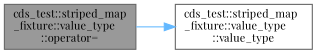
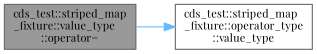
node "cds_test::striped_map _fixture::value_type ::value_type": label "cds_test::striped_map _fixture::value_type ::value_type" -> "cds_test::striped_map _fixture::operator_type ::value_type"
